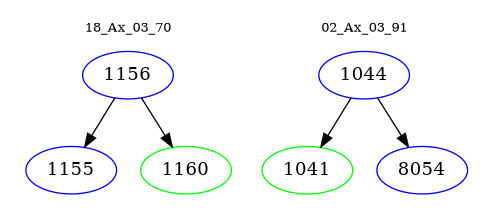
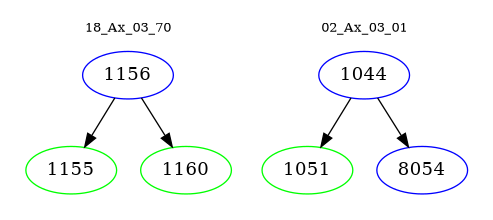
cluster "02_Ax_03_91": label "02_Ax_03_91" -> "02_Ax_03_01"
node "1155": color blue -> green
node "1041": label "1041" -> "1051"
